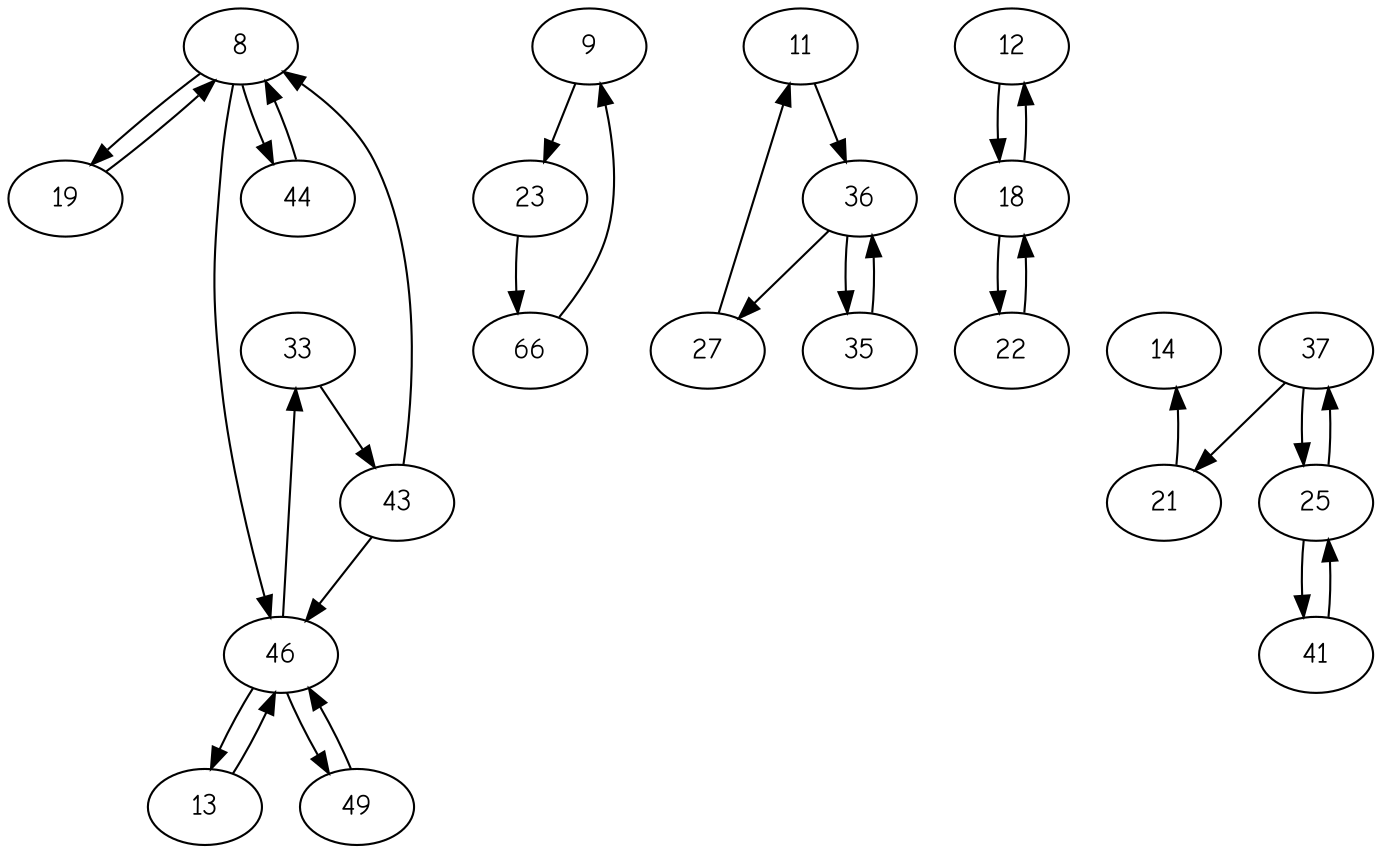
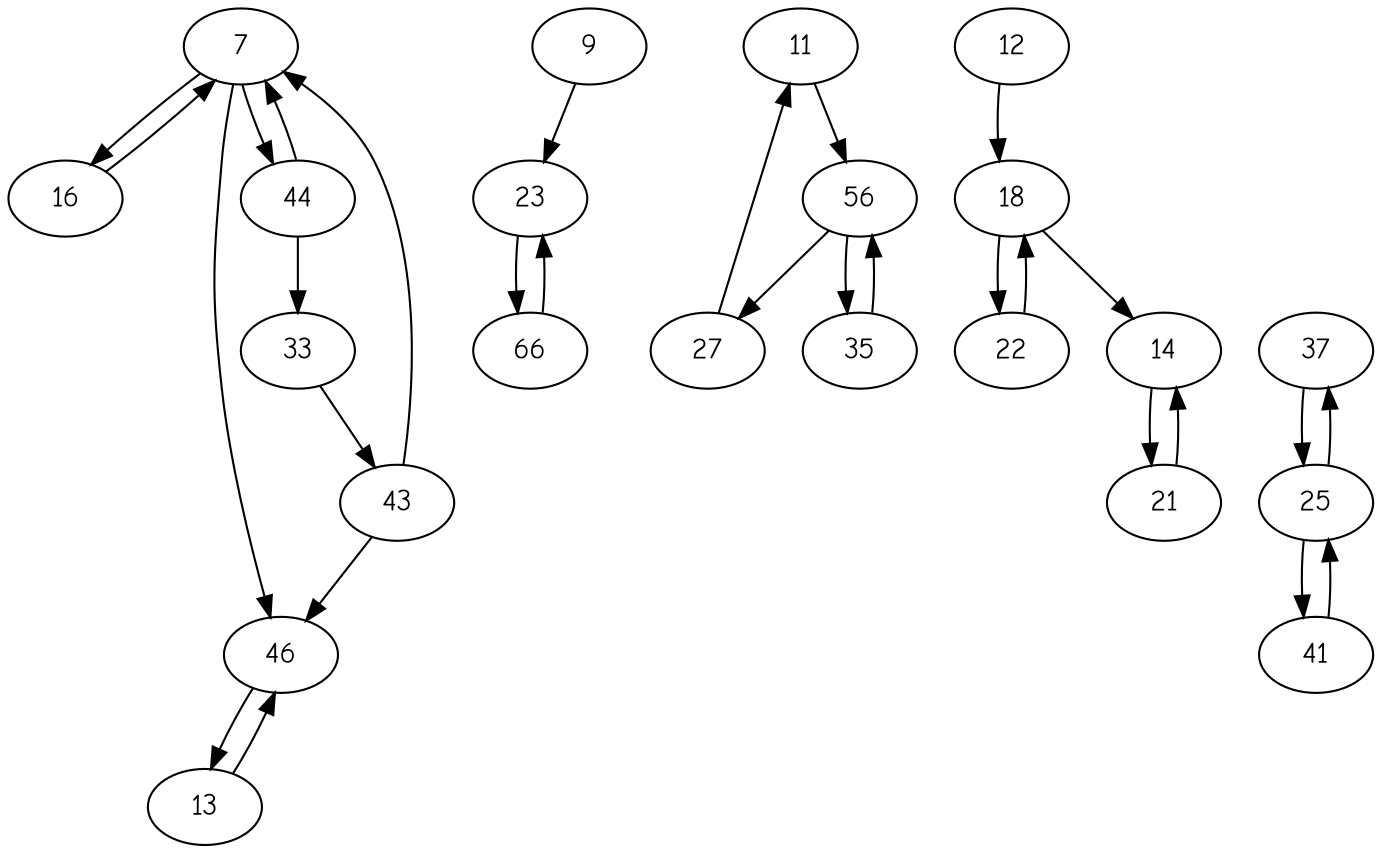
node "8": label "8" -> "7"
edge "18" -> "12": now "18" -> "14"
node "19": label "19" -> "16"
node "36": label "36" -> "56"
edge "66" -> "9": now "66" -> "23"
edge "37" -> "21": now "14" -> "21"
edge "46" -> "33": now "44" -> "33"
node "49": removed
